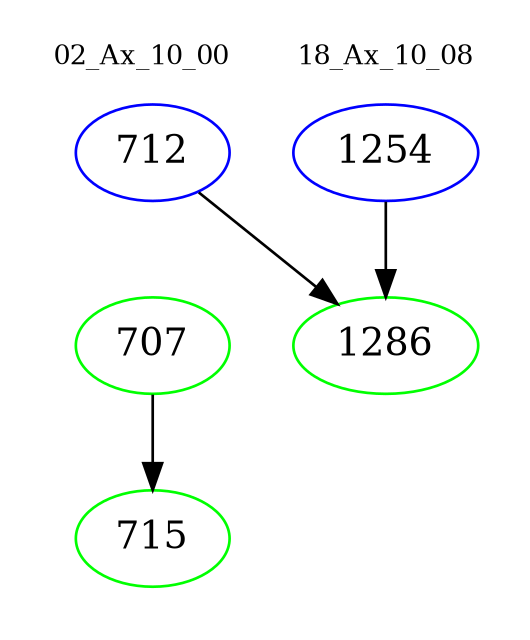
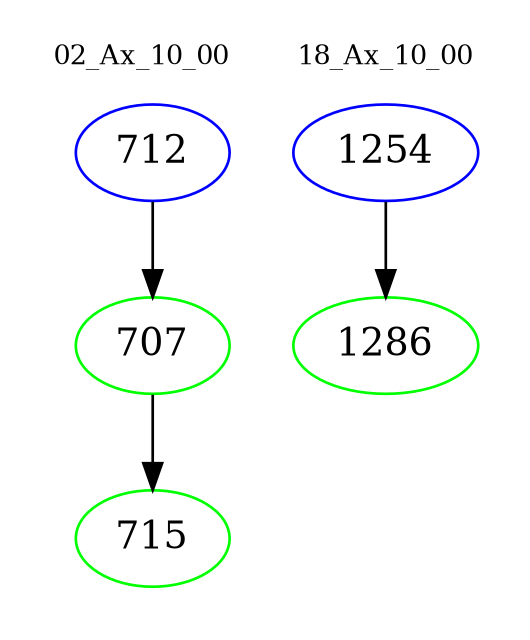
cluster "18_Ax_10_08": label "18_Ax_10_08" -> "18_Ax_10_00"
edge "712" -> "1286": now "712" -> "707"
